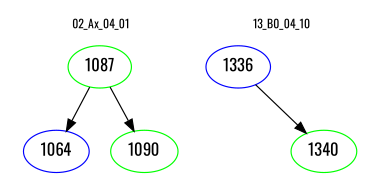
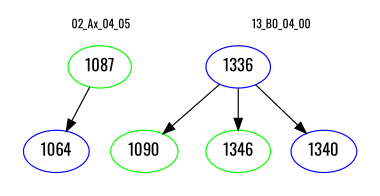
cluster "02_Ax_04_01": label "02_Ax_04_01" -> "02_Ax_04_05"
cluster "13_B0_04_10": label "13_B0_04_10" -> "13_B0_04_00"
edge "1087" -> "1090": now "1336" -> "1090"
node "1346": added
node "1340": color green -> blue
